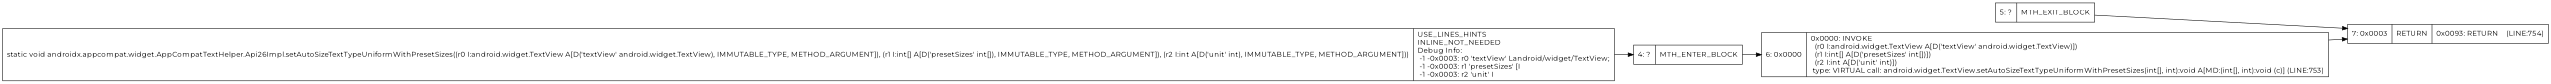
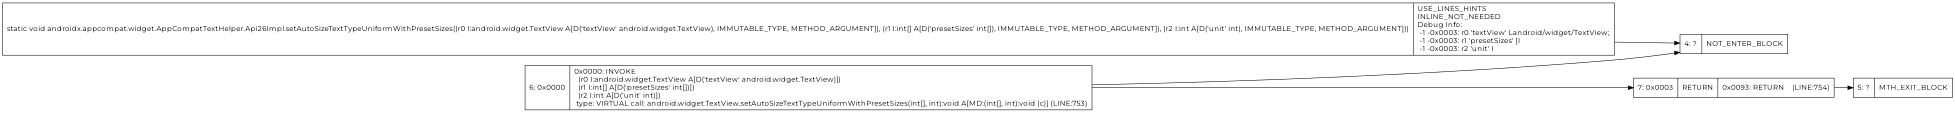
edge "5: ?" -> "7: 0x0003": reversed
node "4: ?": text "MTH_ENTER_BLOCK" -> "NOT_ENTER_BLOCK"
edge "4: ?" -> "6: 0x0000": reversed
